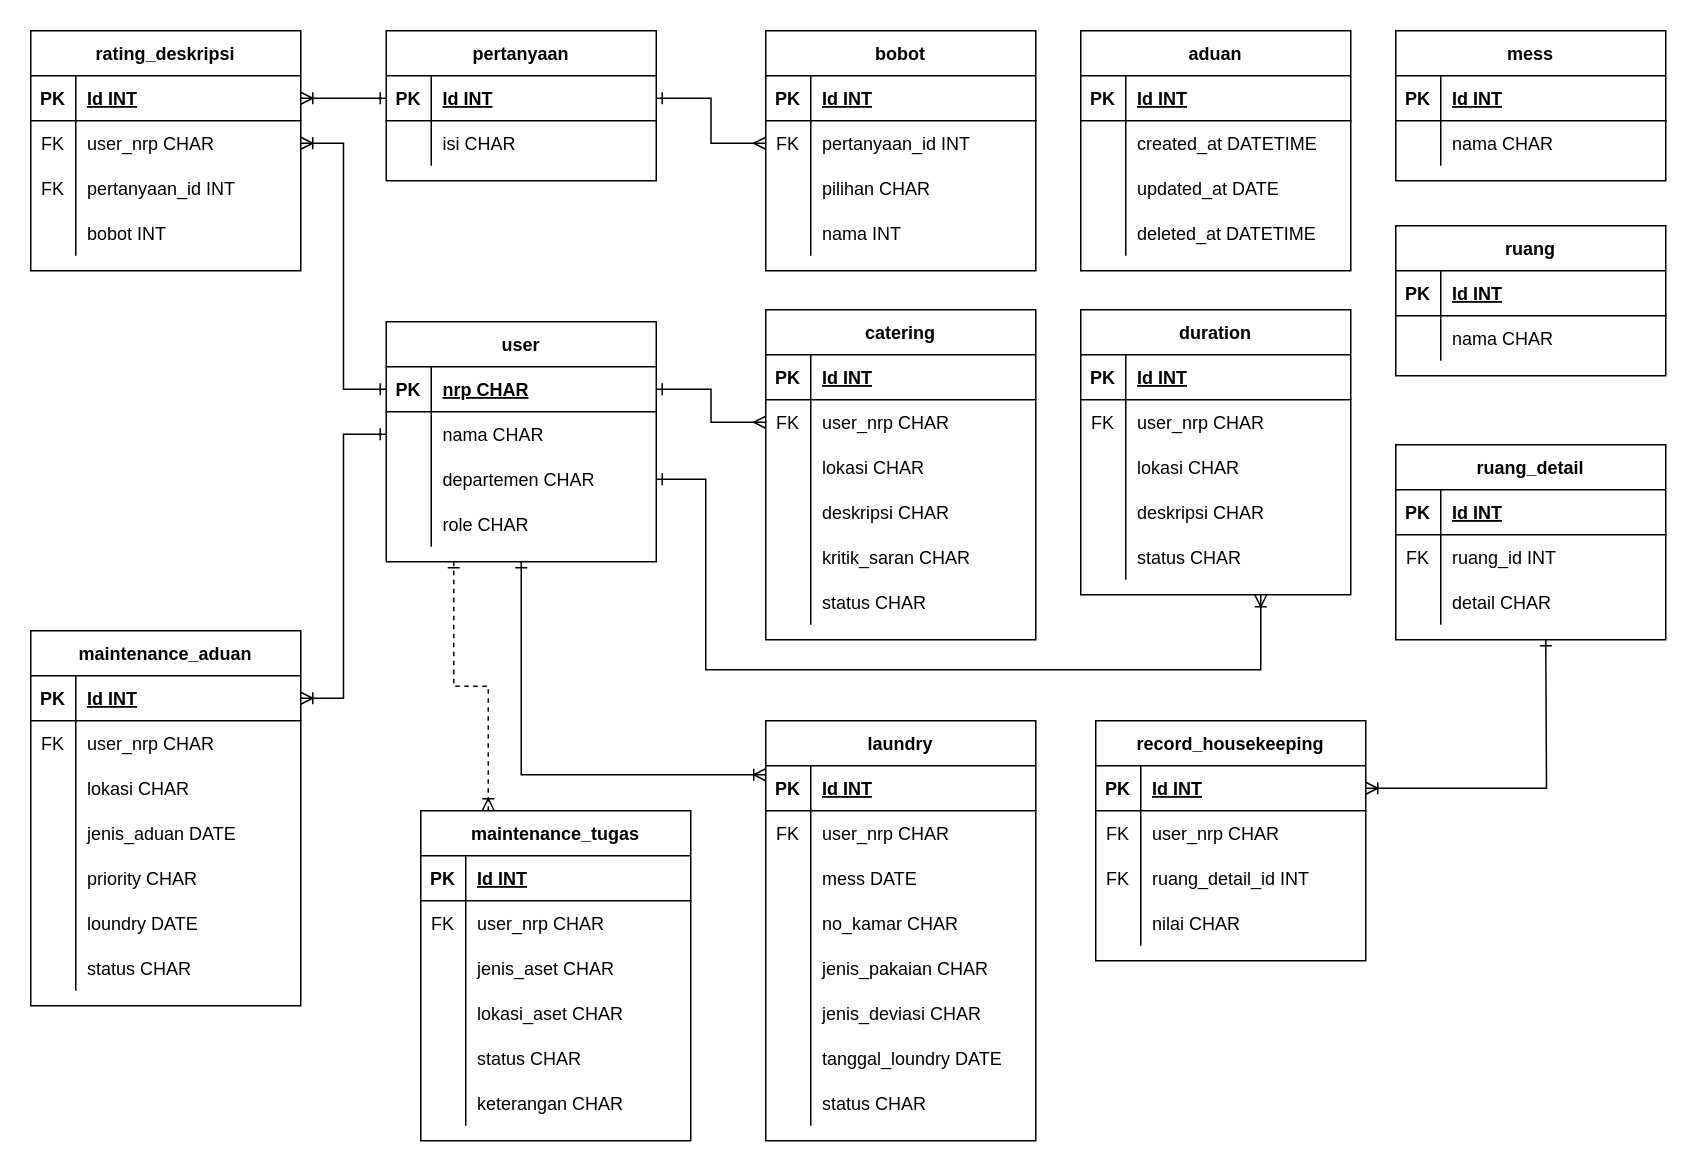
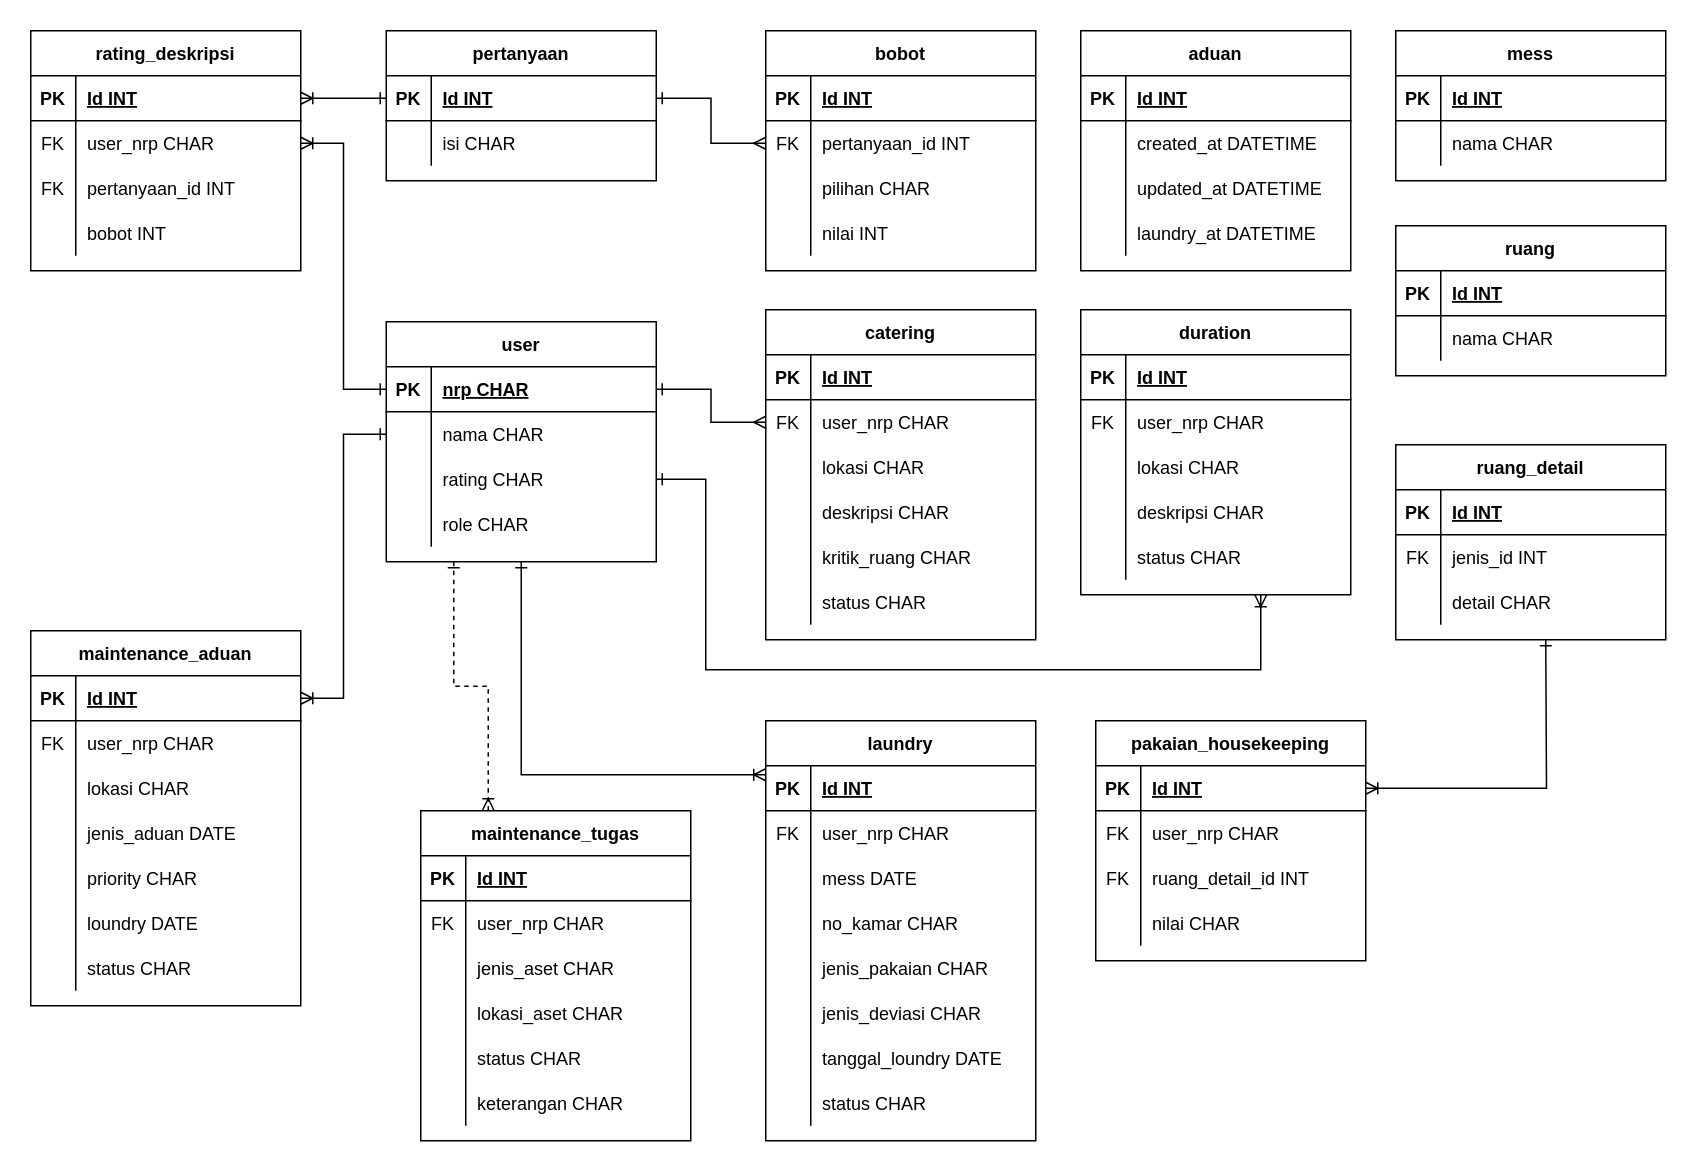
node "updated_at DATE": label "updated_at DATE" -> "updated_at DATETIME"
node "nama INT": label "nama INT" -> "nilai INT"
node "deleted_at DATETIME": label "deleted_at DATETIME" -> "laundry_at DATETIME"
node "departemen CHAR": label "departemen CHAR" -> "rating CHAR"
node "kritik_saran CHAR": label "kritik_saran CHAR" -> "kritik_ruang CHAR"
node "ruang_id INT": label "ruang_id INT" -> "jenis_id INT"
node "record_housekeeping": label "record_housekeeping" -> "pakaian_housekeeping"
